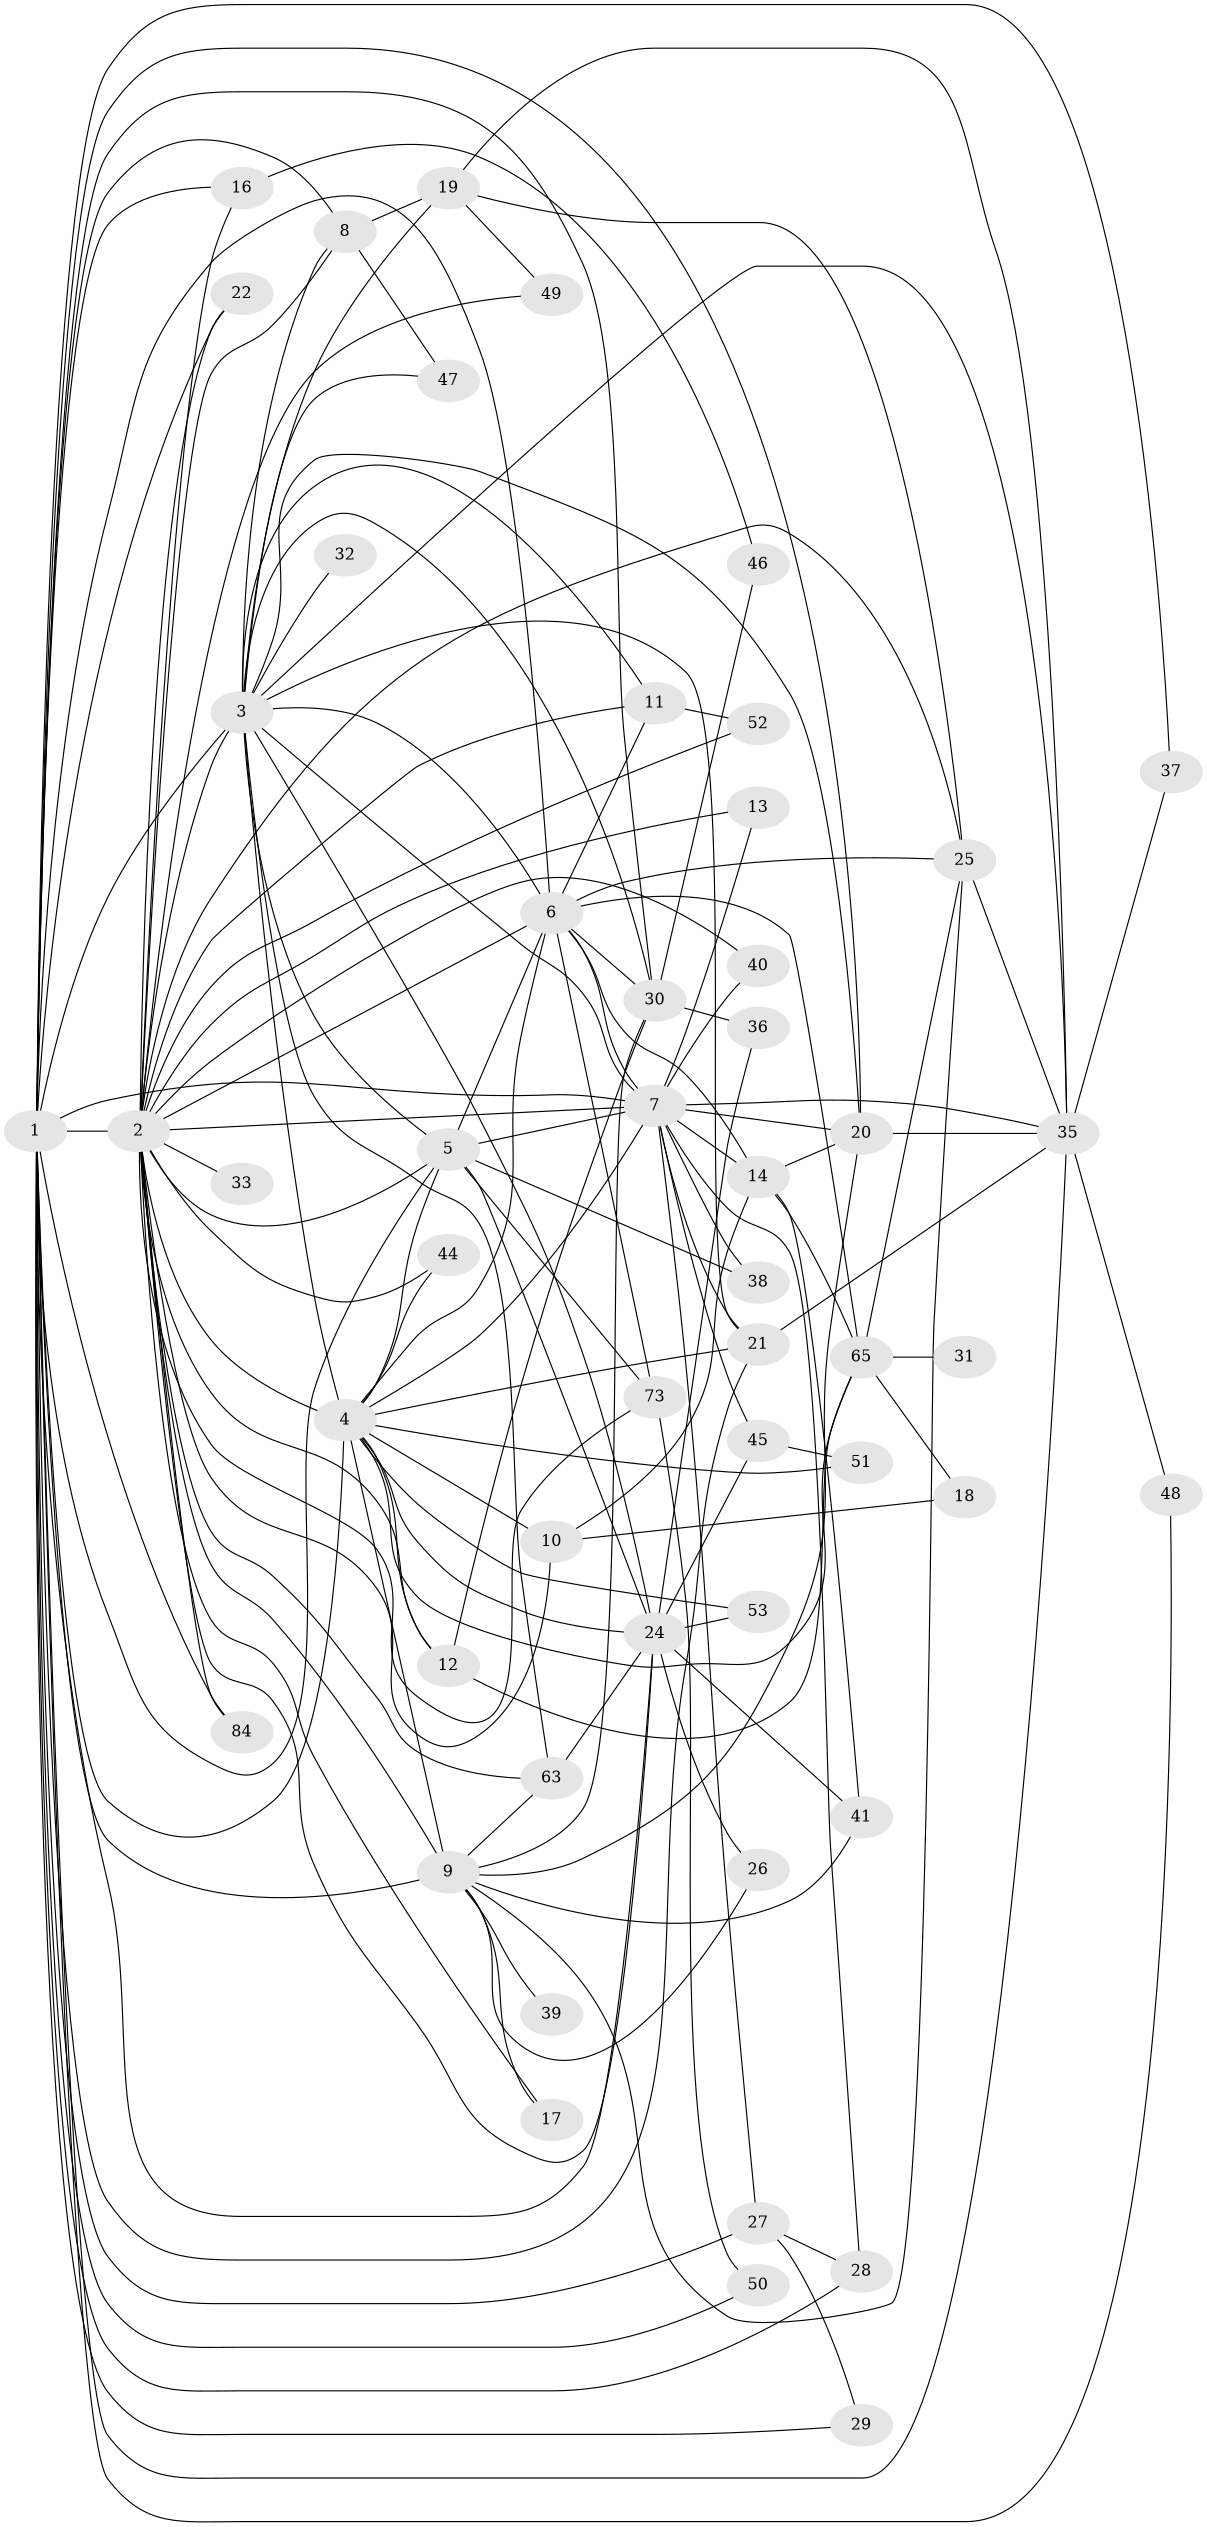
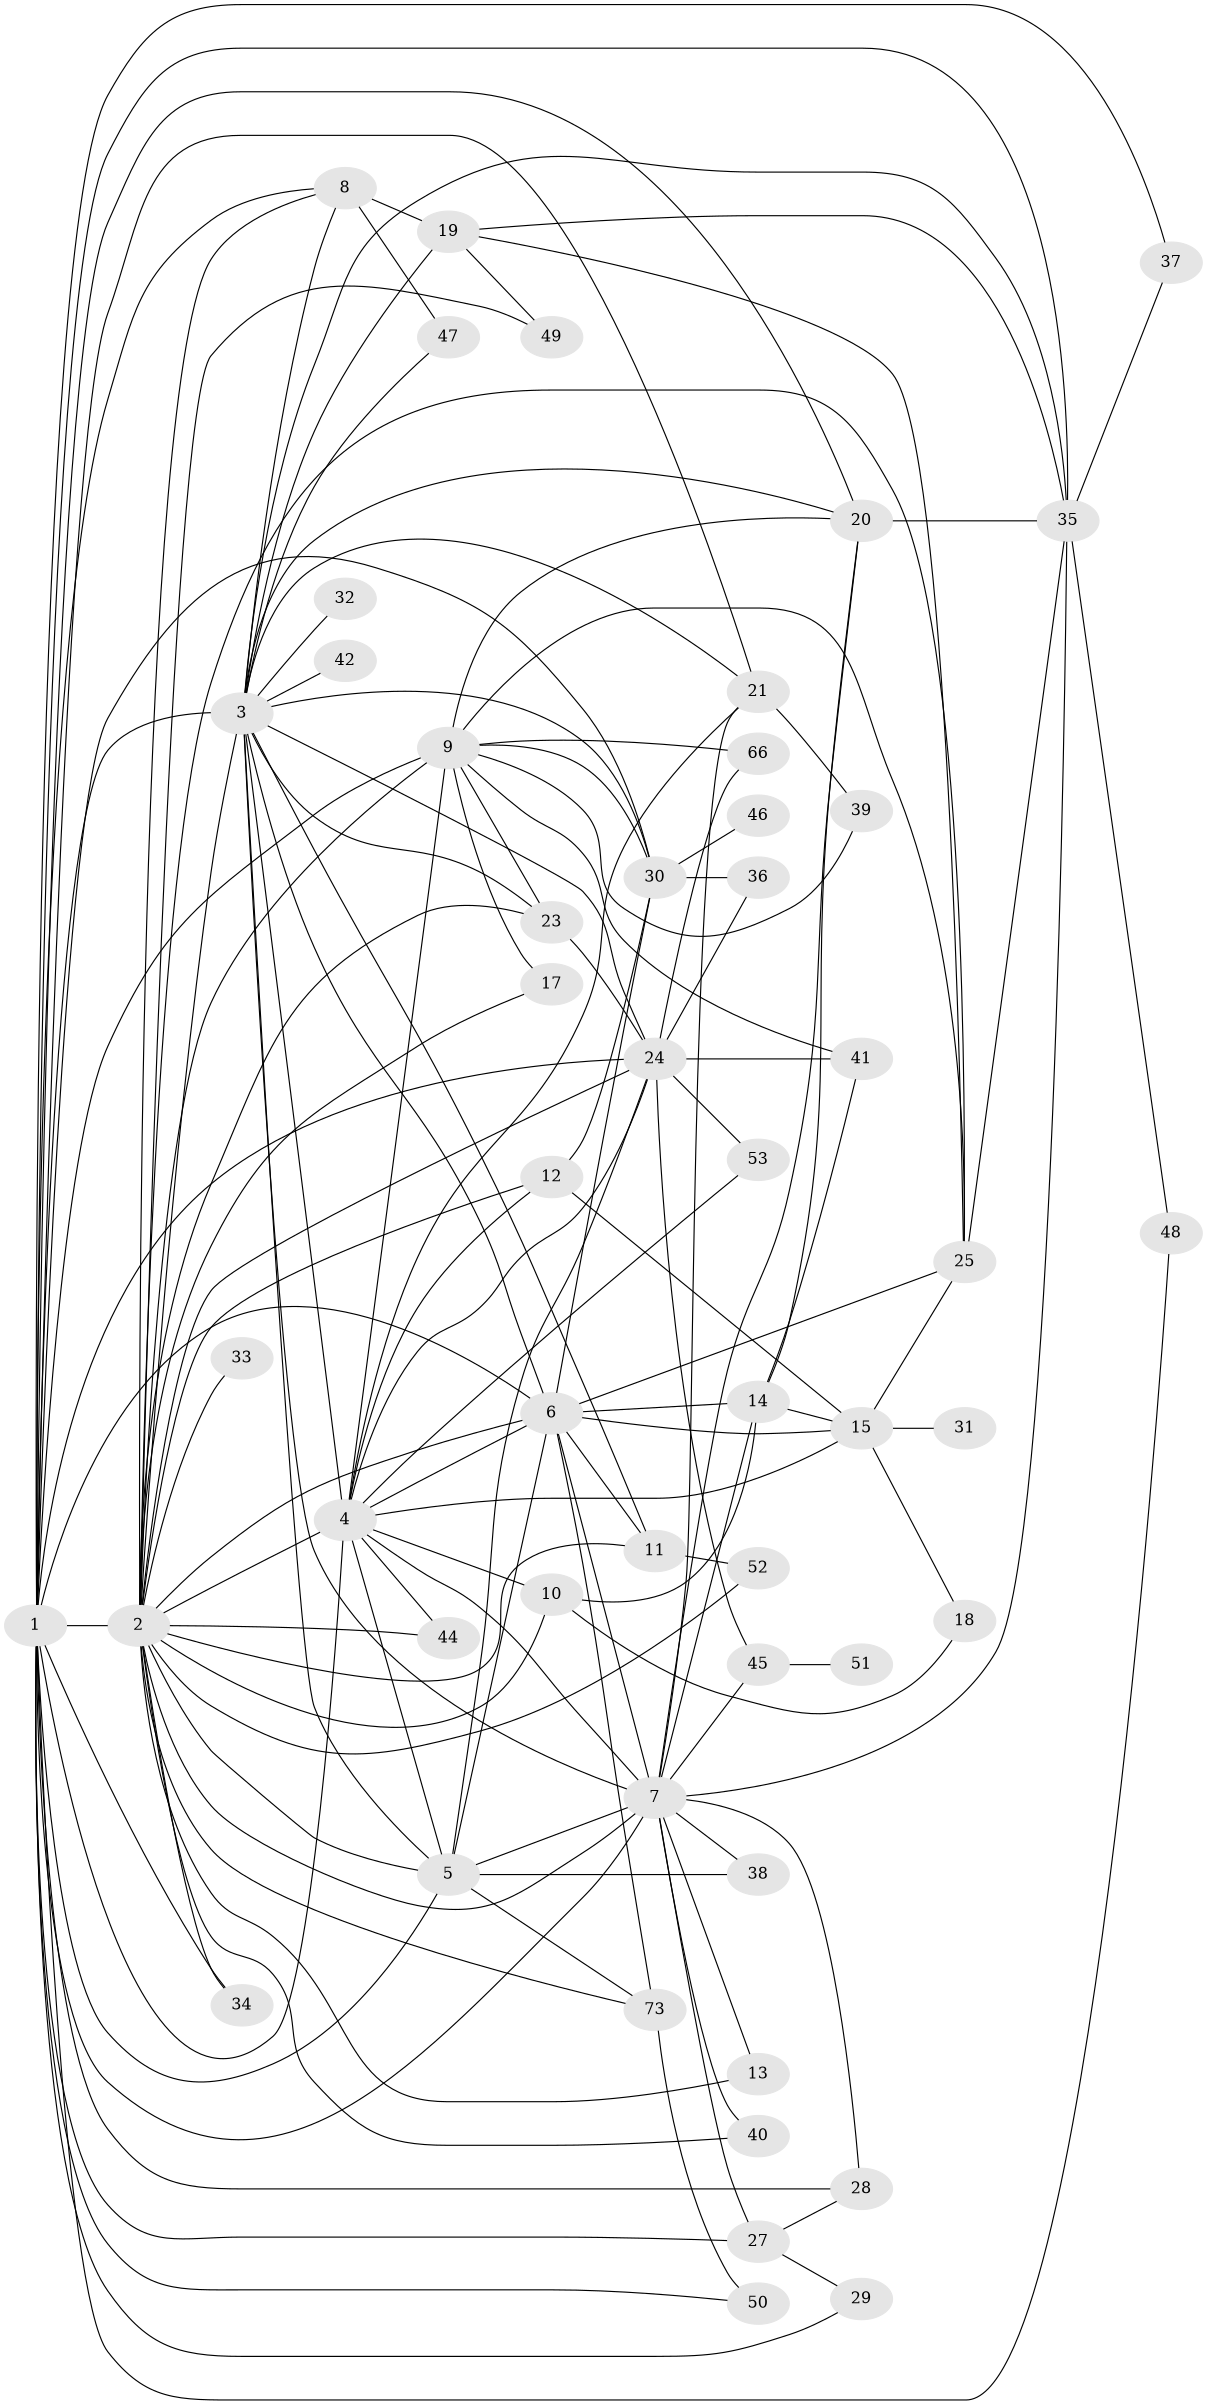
node "16": removed
node "22": removed
node "42": added
edge "35" -- "21": now "39" -- "21"
node "65": label "65" -> "15"
edge "4" -- "51": removed
node "84": label "84" -> "34"
node "63": label "63" -> "23"
node "26": label "26" -> "66"
